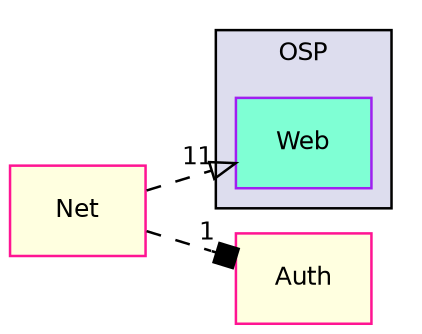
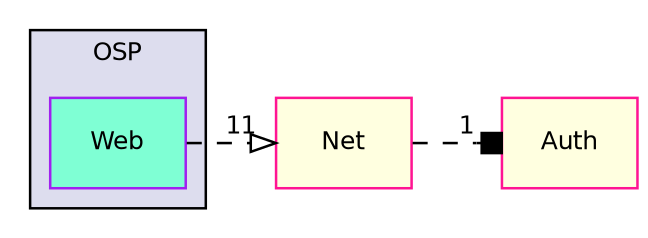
edge "Net" -> "Web": reversed
